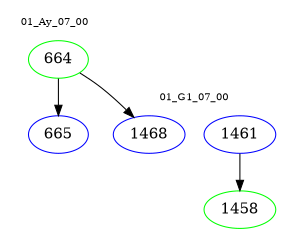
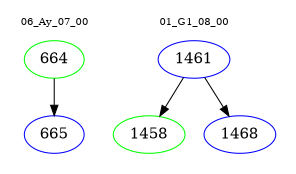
cluster "01_Ay_07_00": label "01_Ay_07_00" -> "06_Ay_07_00"
edge "664" -> "1468": now "1461" -> "1468"
cluster "01_G1_07_00": label "01_G1_07_00" -> "01_G1_08_00"
